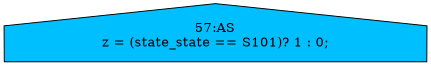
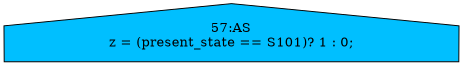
node "57:AS z = (state_state == S101)? 1 : 0;": label "57:AS z = (state_state == S101)? 1 : 0;" -> "57:AS z = (present_state == S101)? 1 : 0;"
